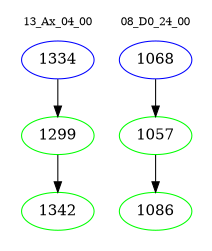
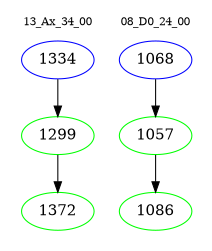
cluster "13_Ax_04_00": label "13_Ax_04_00" -> "13_Ax_34_00"
node "1342": label "1342" -> "1372"
